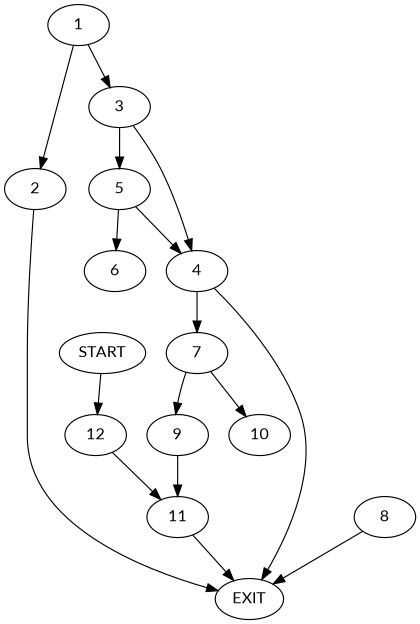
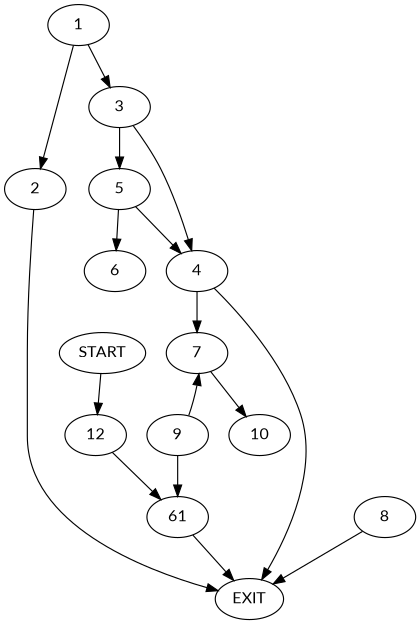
edge "7" -> "9": reversed
node "11": label "11" -> "61"
